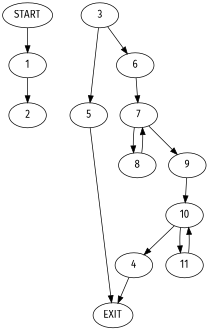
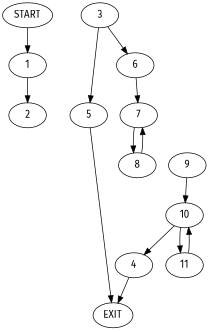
edge "7" -> "9": removed
